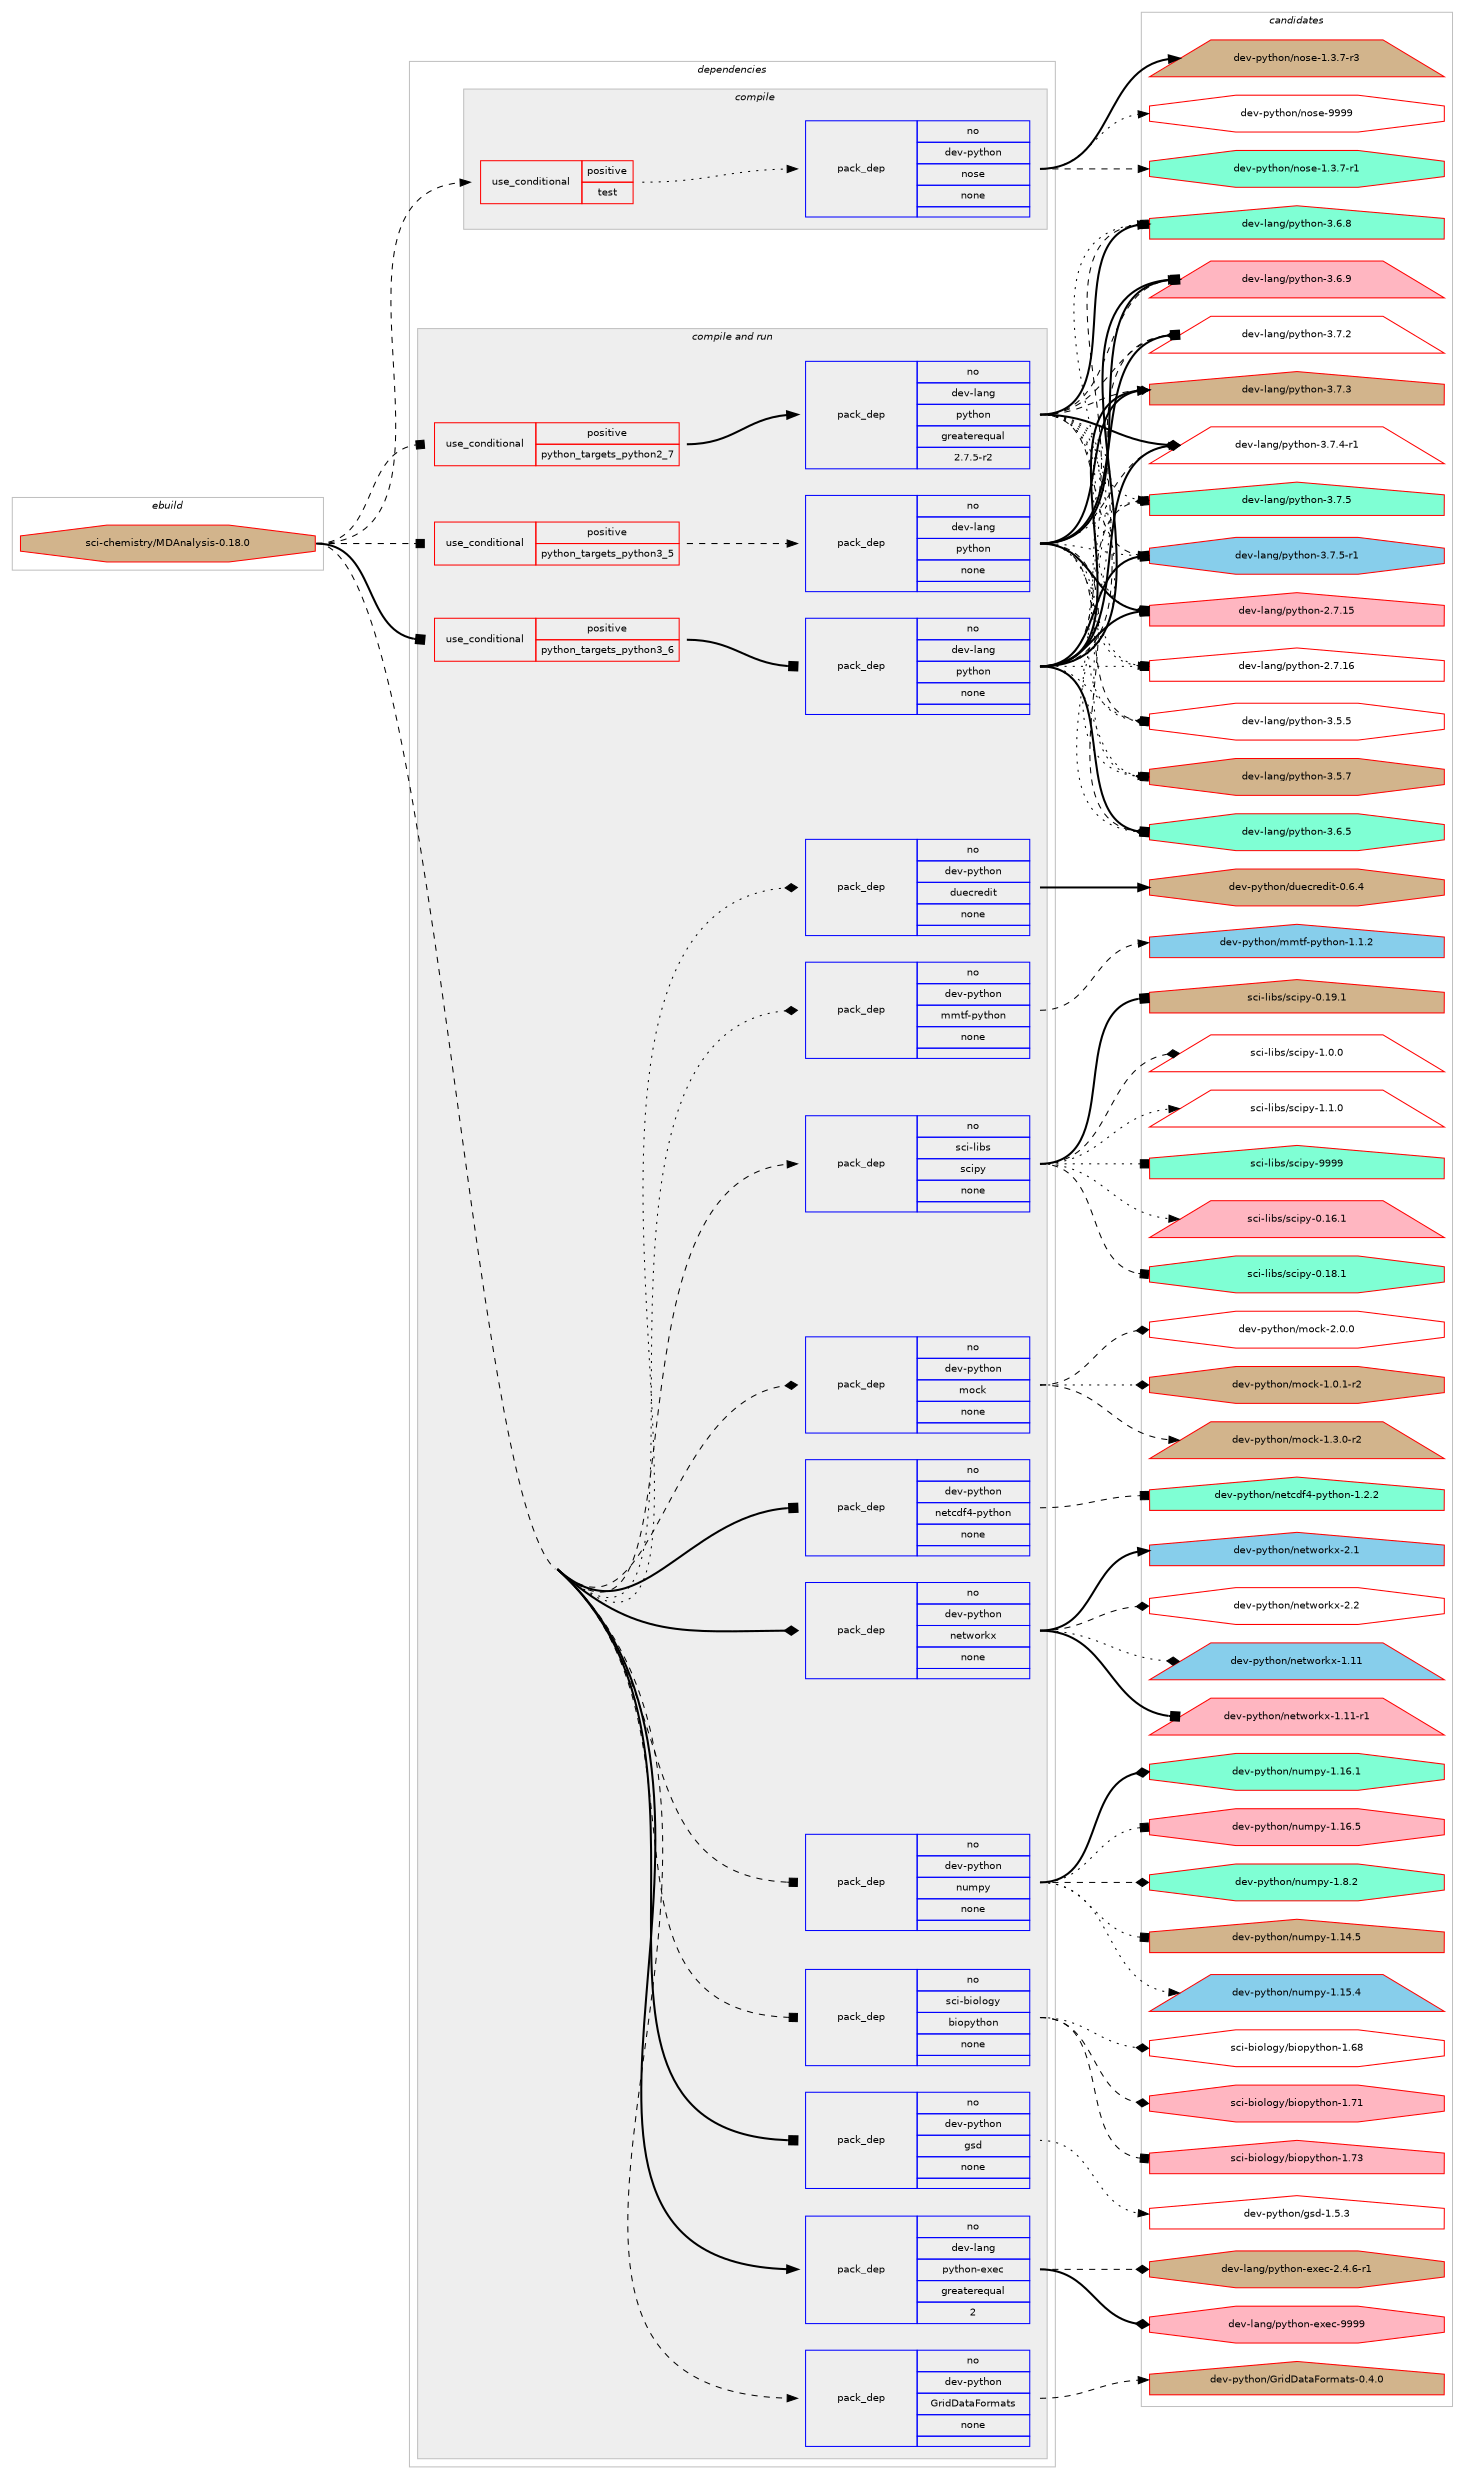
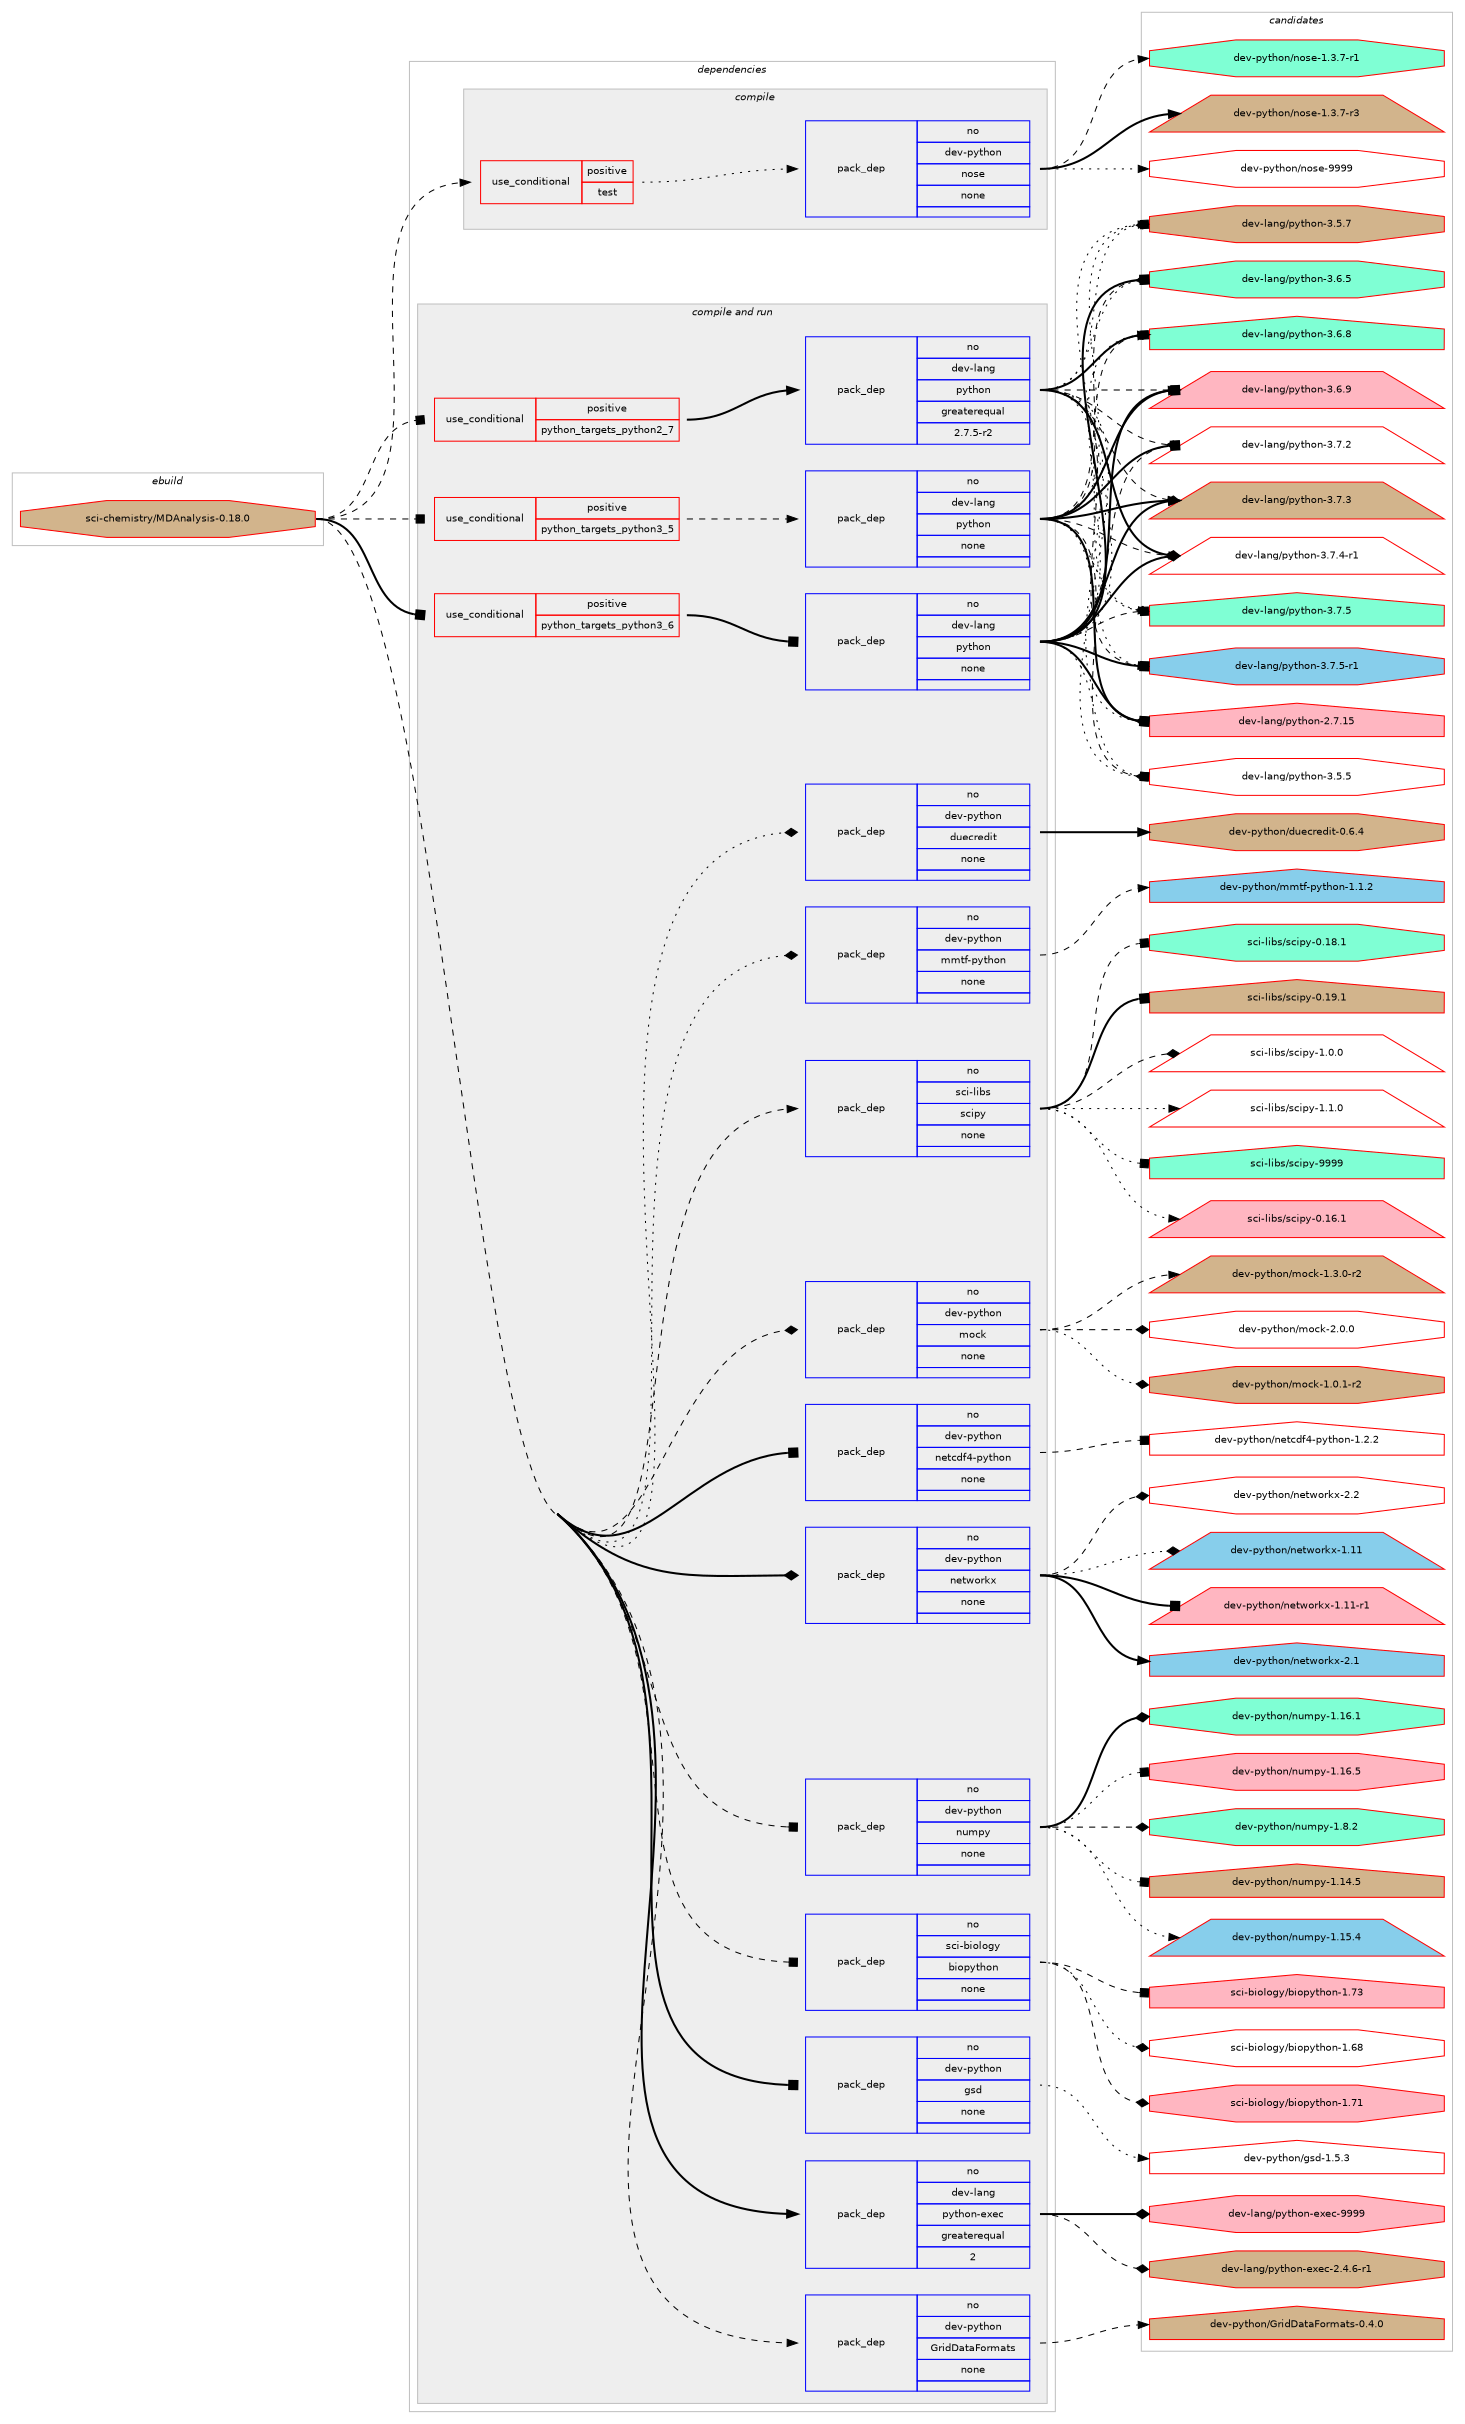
node "dev-lang/python-3.7.3": shape house -> trapezium
node "dev-lang/python-2.7.16": removed
node "dev-python/netcdf4-python-1.2.2": fillcolor aquamarine -> white
